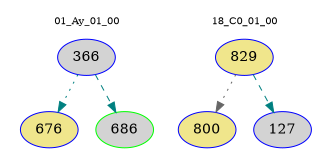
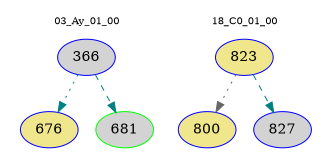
cluster "01_Ay_01_00": label "01_Ay_01_00" -> "03_Ay_01_00"
node "829": label "829" -> "823"
node "686": label "686" -> "681"
node "127": label "127" -> "827"
